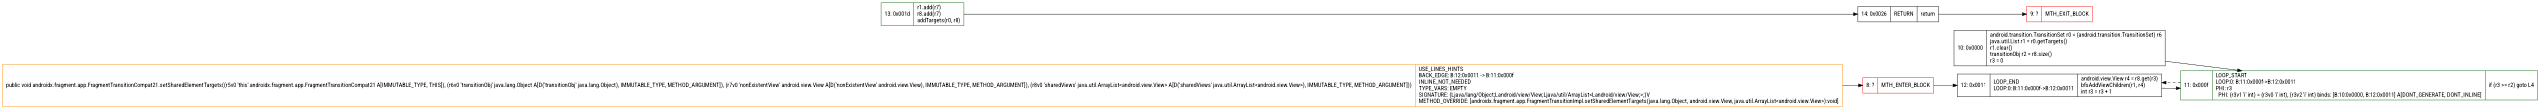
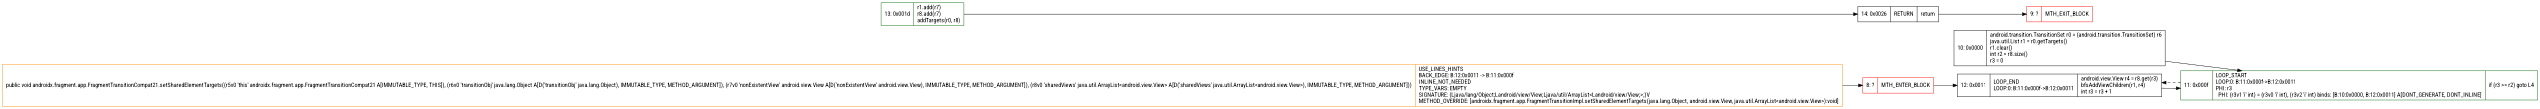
node "10: 0x0000": text "transitionObj r2 = r8.size()" -> "int r2 = r8.size()"
